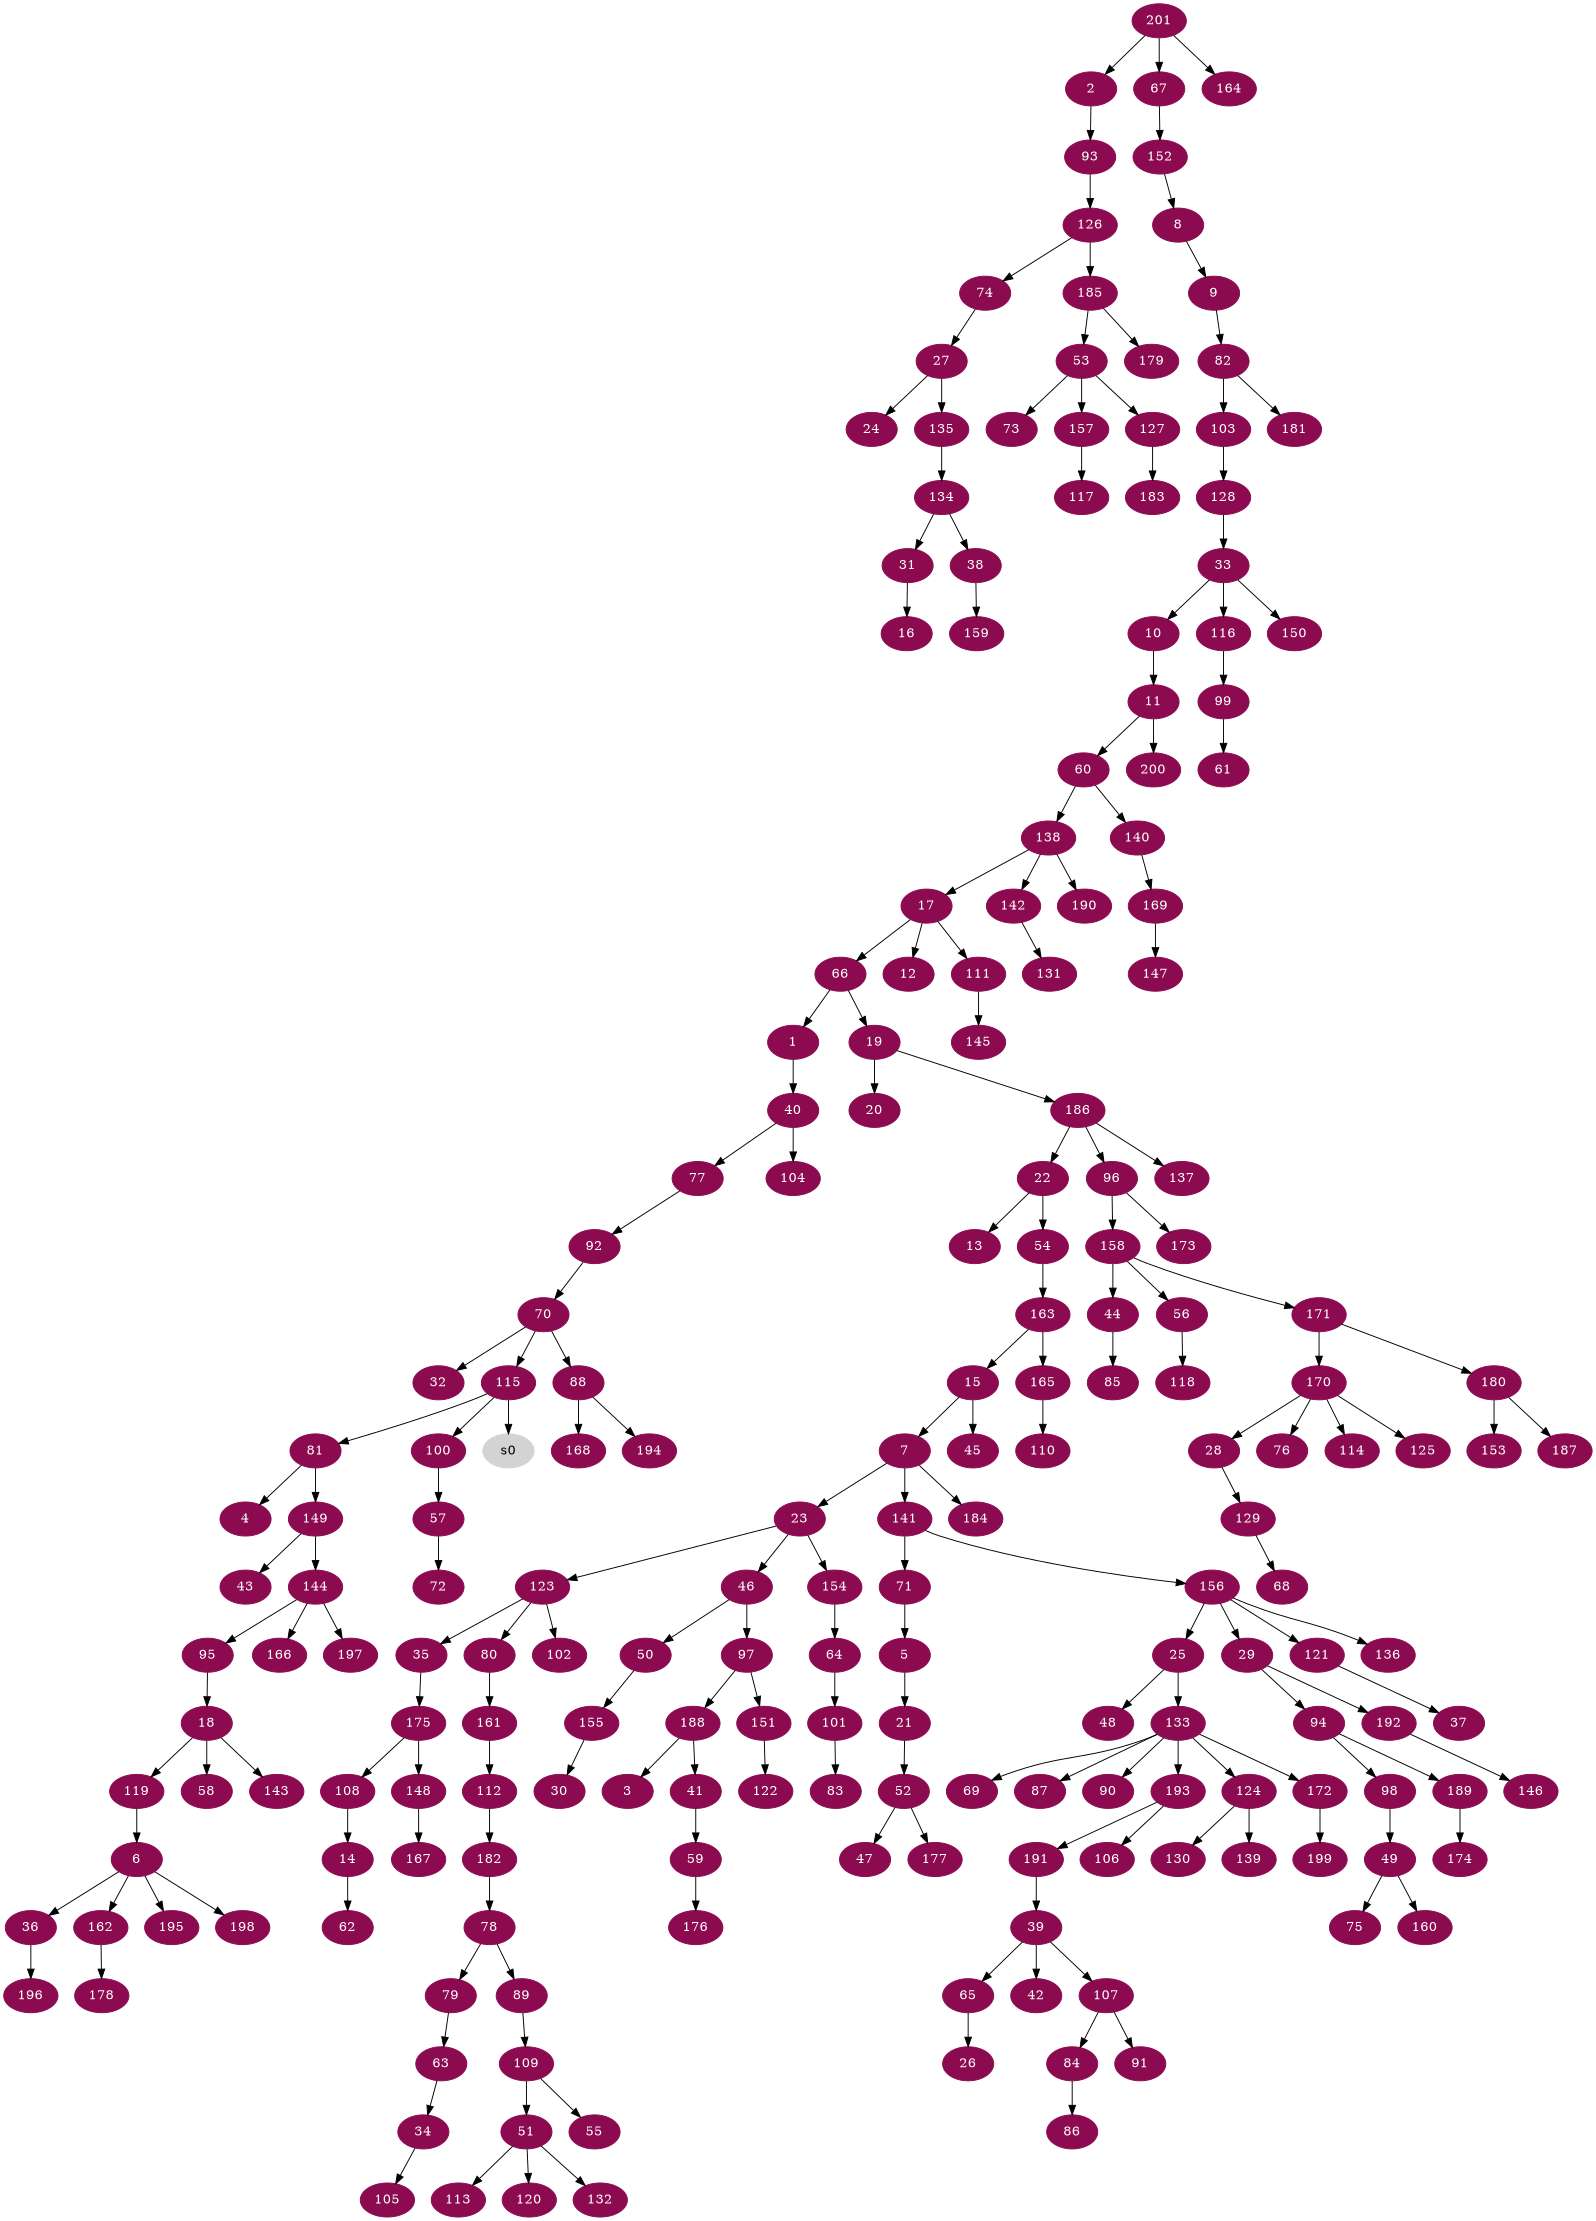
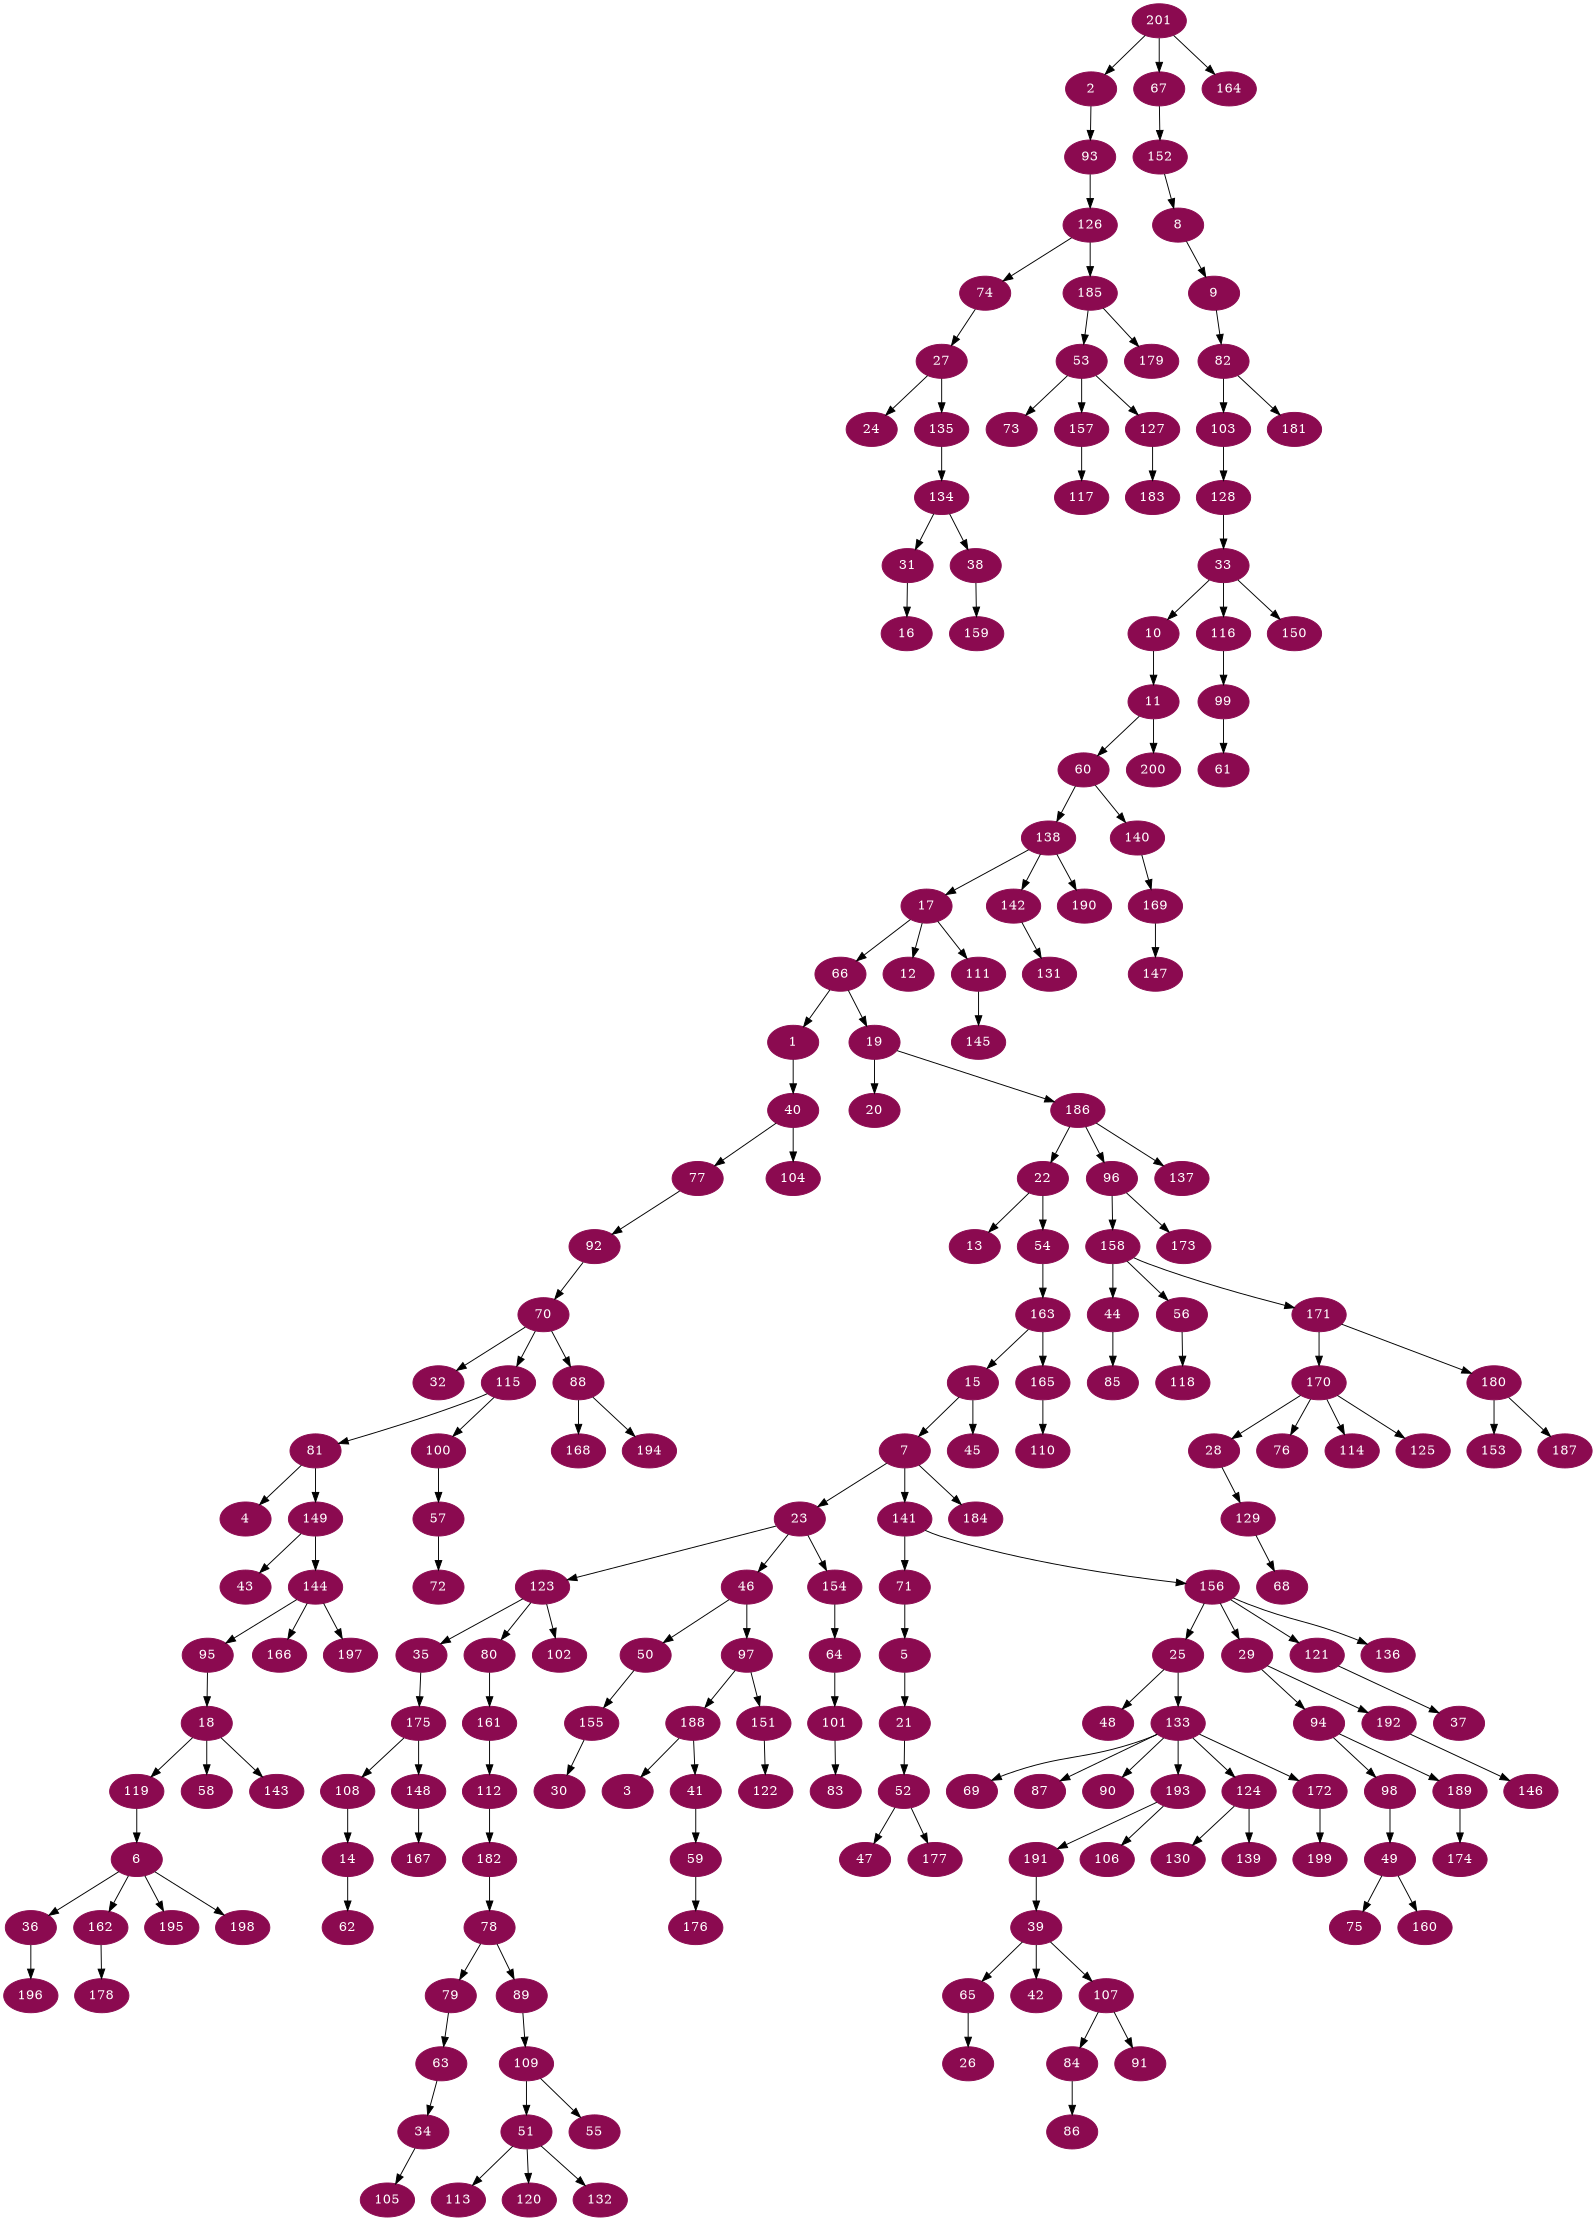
node "s0": removed
